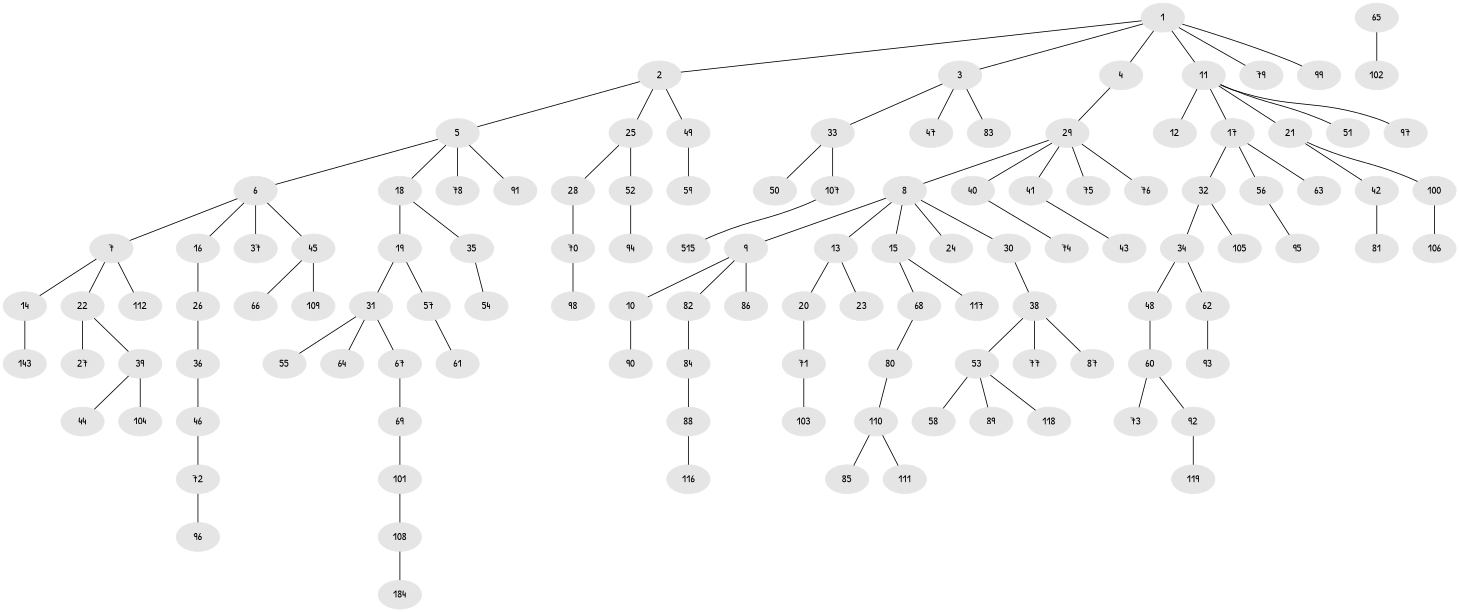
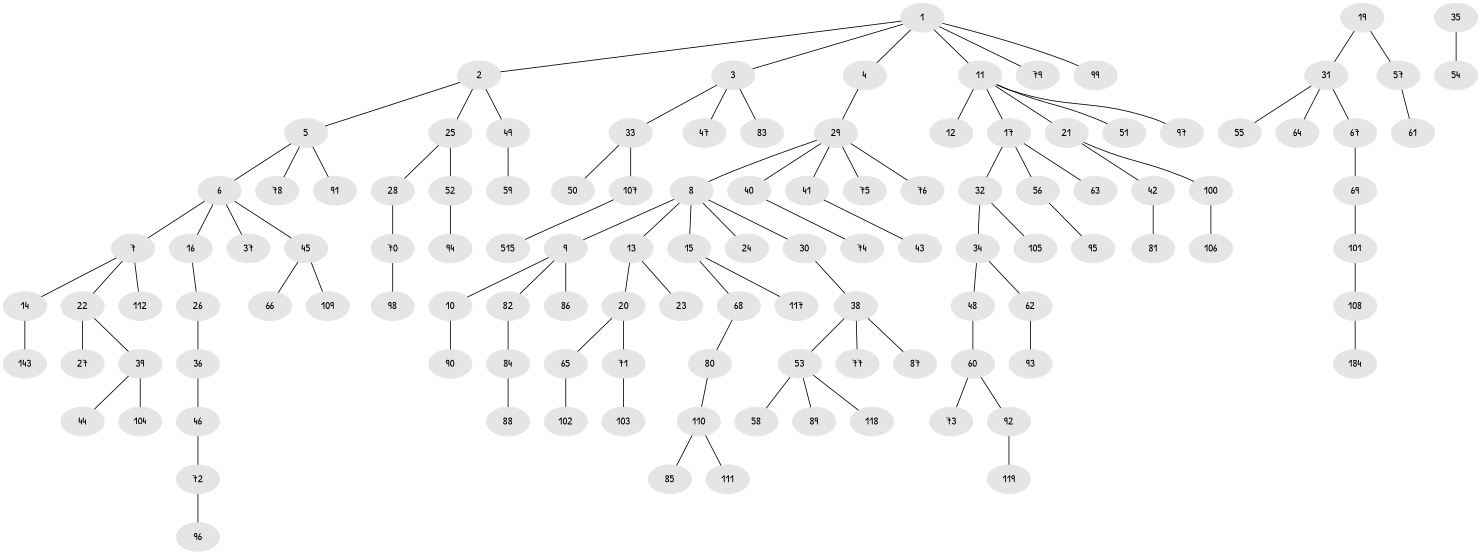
node "18": removed
edge "20" -- "65": added
node "116": removed
